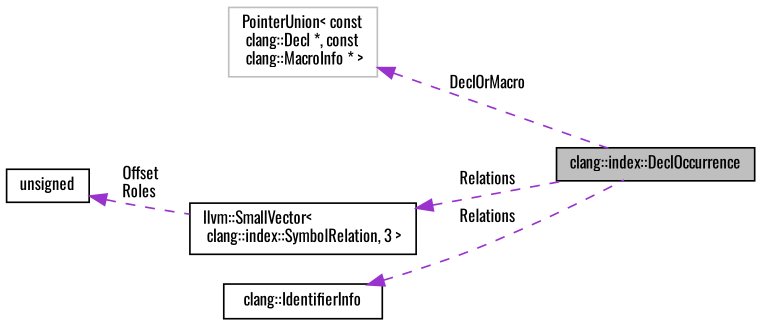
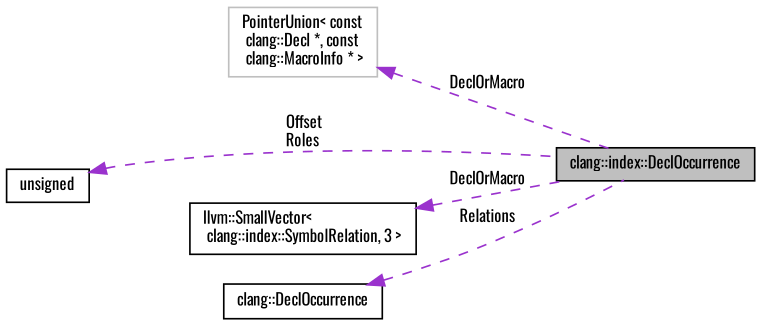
edge "clang::index::DeclOccurrence" -> "llvm::SmallVector< clang::index::SymbolRelation, 3 >": label " Relations" -> " DeclOrMacro"
edge "llvm::SmallVector< clang::index::SymbolRelation, 3 >" -> "unsigned": now "clang::index::DeclOccurrence" -> "unsigned"
node "clang::IdentifierInfo": label "clang::IdentifierInfo" -> "clang::DeclOccurrence"
